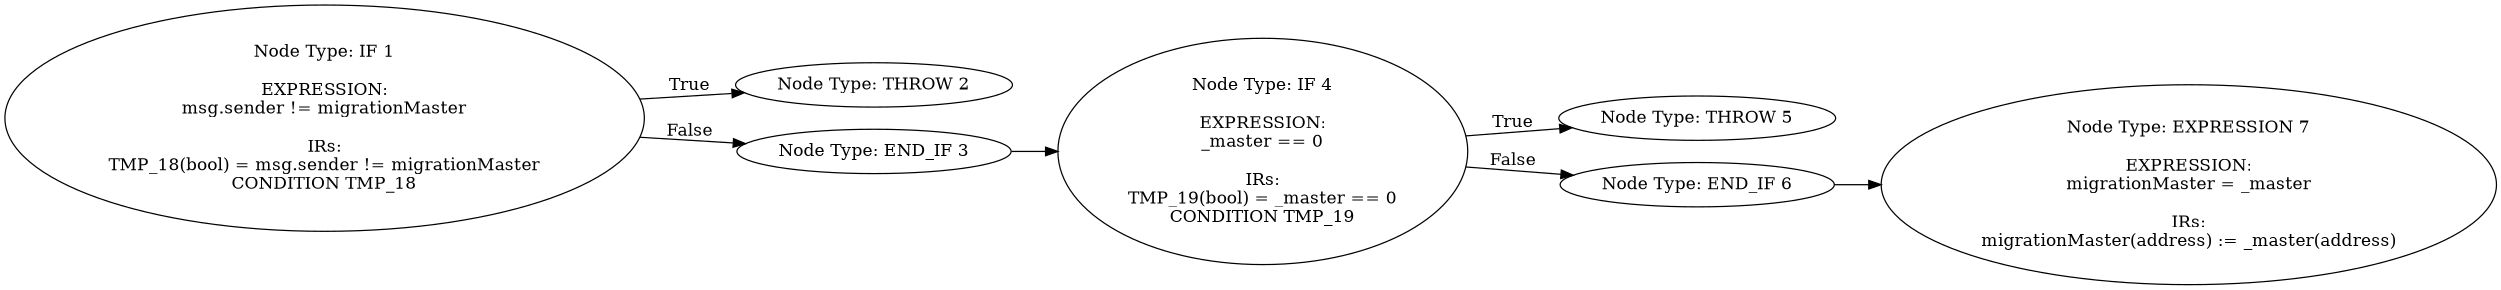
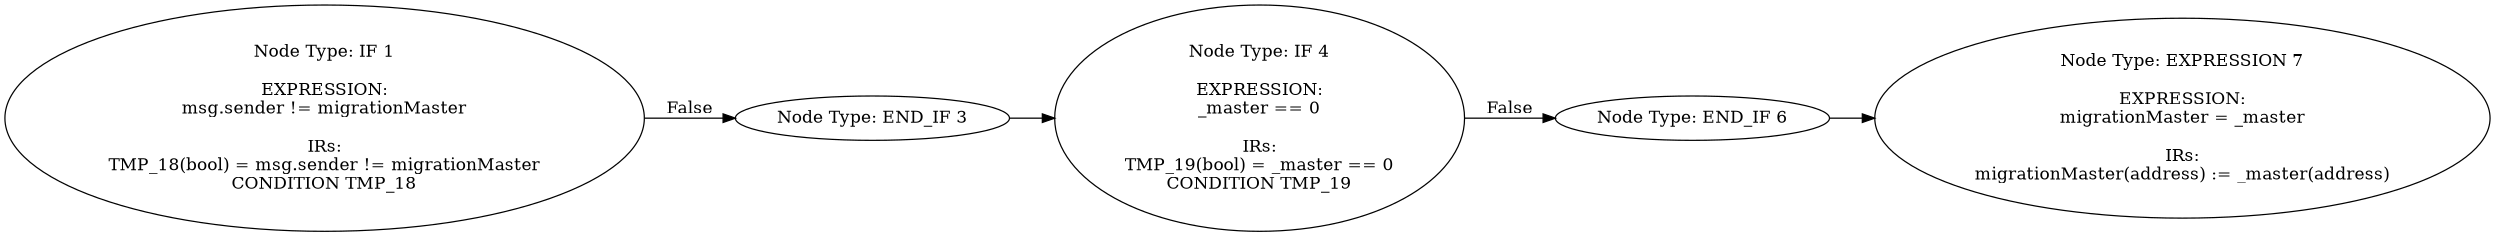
node "Node Type: THROW 2": removed
node "Node Type: THROW 5": removed
